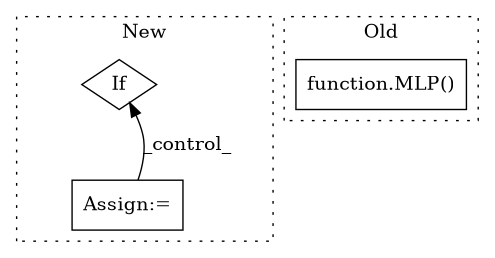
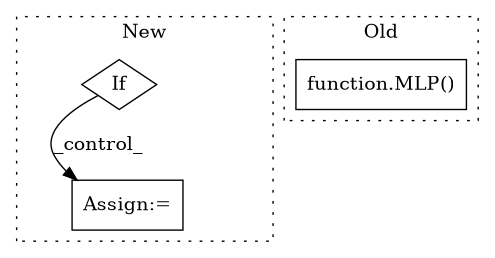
edge "Assign:=" -> "If": reversed
